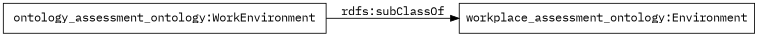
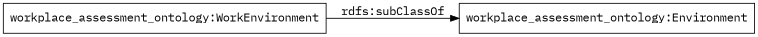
node "ontology_assessment_ontology:WorkEnvironment": label "ontology_assessment_ontology:WorkEnvironment" -> "workplace_assessment_ontology:WorkEnvironment"
